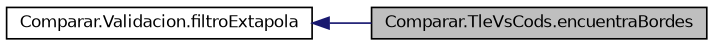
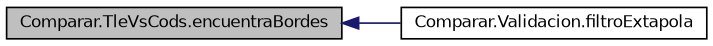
edge "Comparar.TleVsCods.encuentraBordes" -> "Comparar.Validacion.filtroExtapola": reversed
